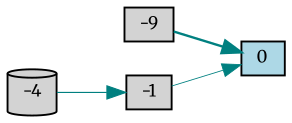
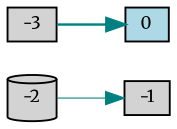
node "-9": label "-9" -> "-3"
edge "-1" -> "0": removed
node "-4": label "-4" -> "-2"
